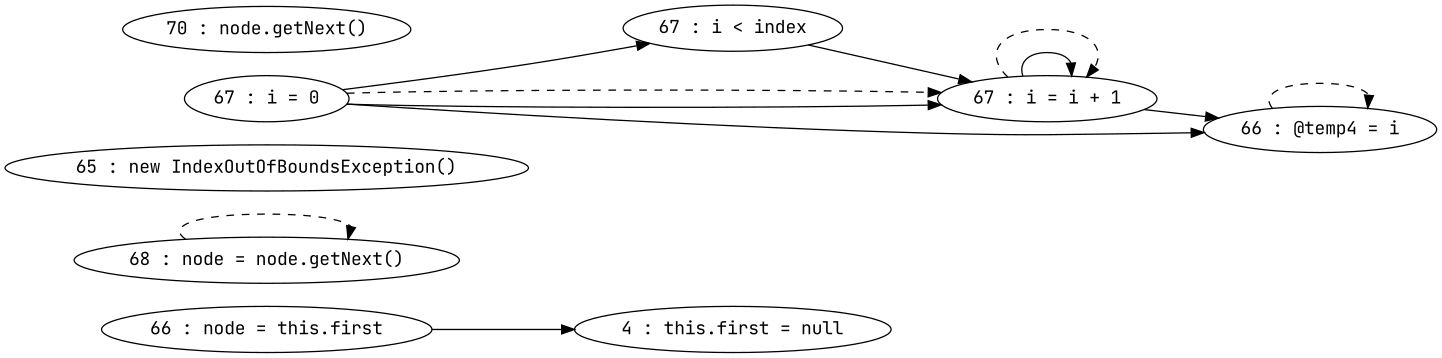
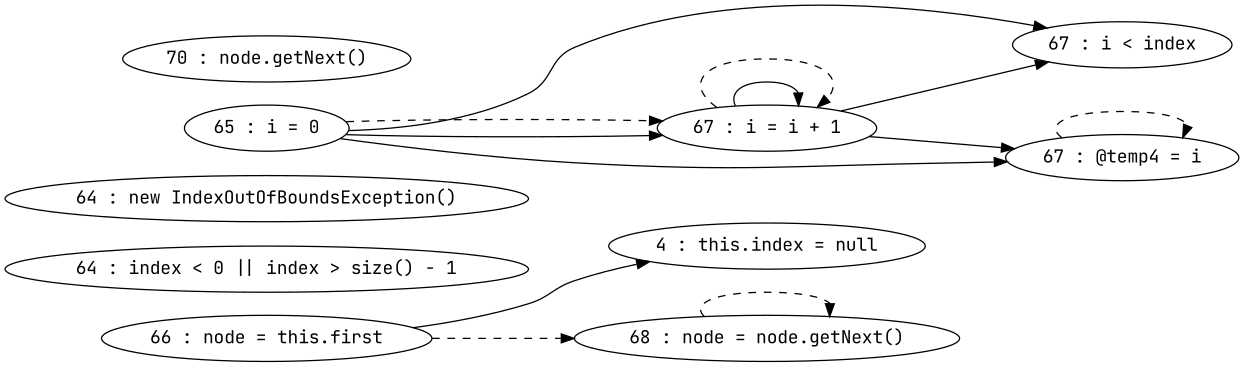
edge "67 : i < index" -> "67 : i = i + 1": reversed
node "67 : i = 0": label "67 : i = 0" -> "65 : i = 0"
node "66 : @temp4 = i": label "66 : @temp4 = i" -> "67 : @temp4 = i"
node "65 : new IndexOutOfBoundsException()": label "65 : new IndexOutOfBoundsException()" -> "64 : new IndexOutOfBoundsException()"
node "64 : index < 0 || index > size() - 1": added
node "4 : this.first = null": label "4 : this.first = null" -> "4 : this.index = null"
edge "66 : node = this.first" -> "68 : node = node.getNext()": added
